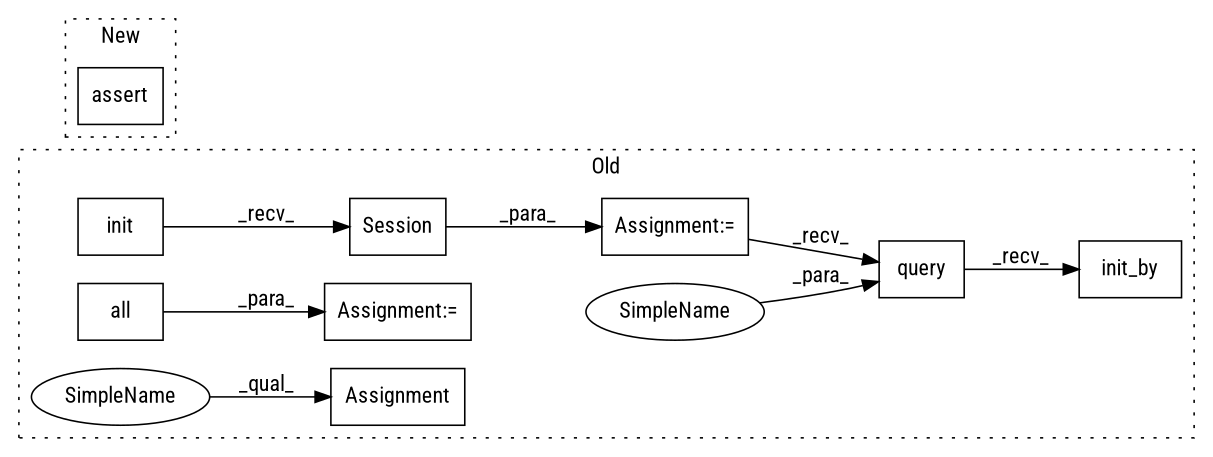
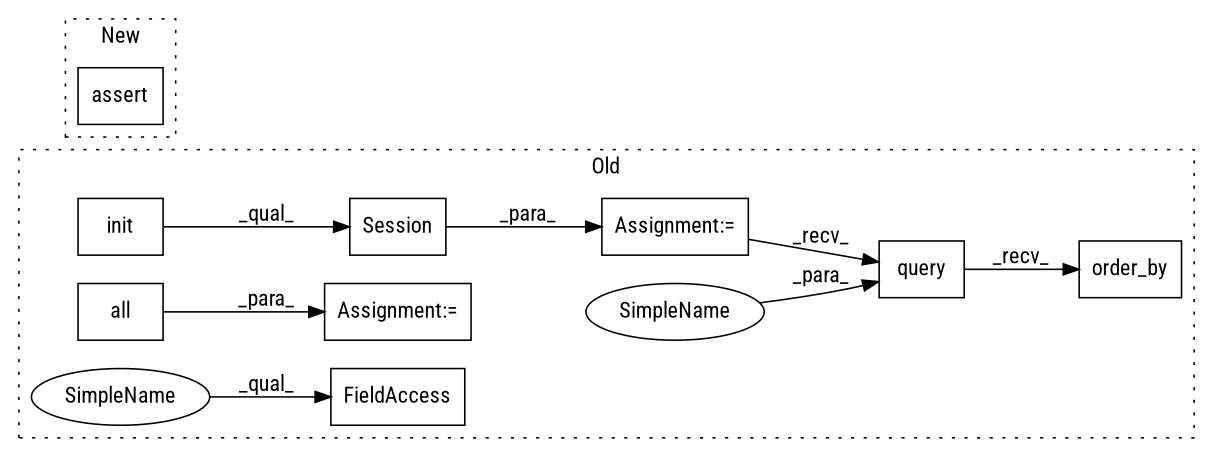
edge "init" -> "Session": label "_recv_" -> "_qual_"
node "init_by": label "init_by" -> "order_by"
node "Assignment": label "Assignment" -> "FieldAccess"
